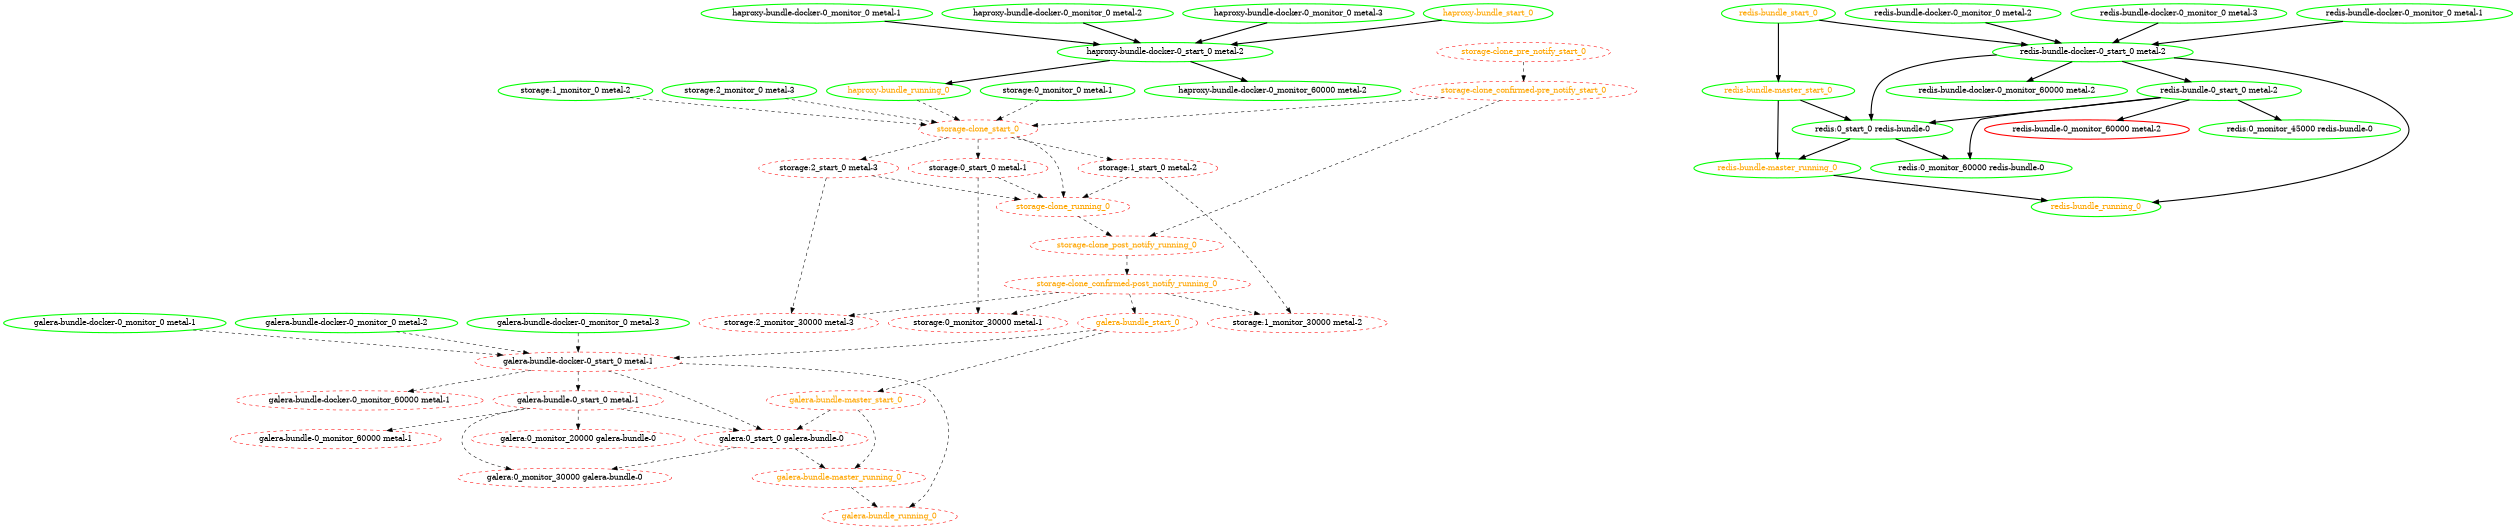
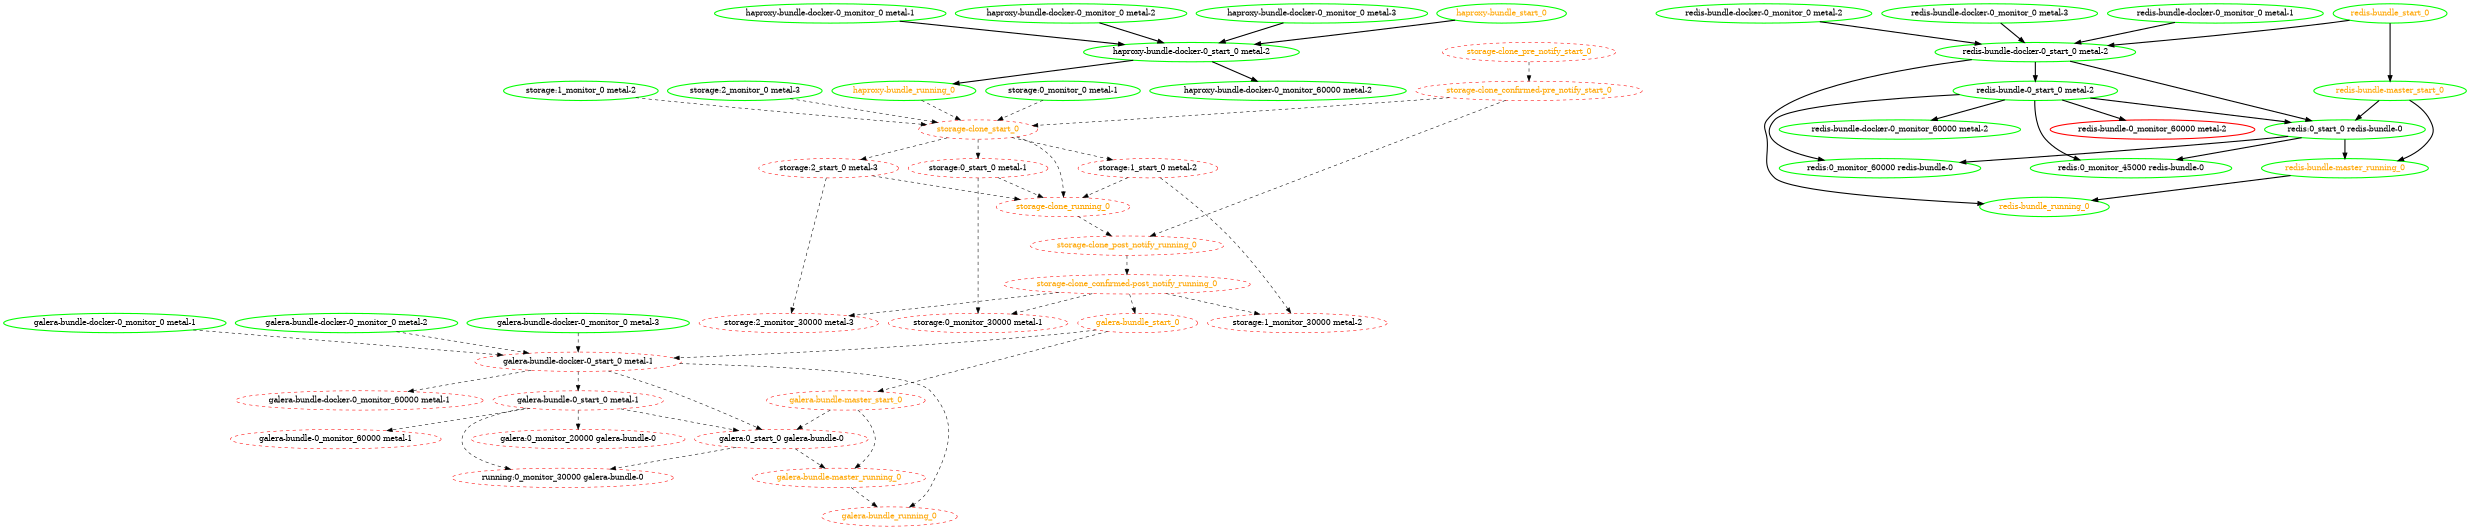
edge "redis-bundle-docker-0_start_0 metal-2" -> "redis-bundle-docker-0_monitor_60000 metal-2": now "redis-bundle-0_start_0 metal-2" -> "redis-bundle-docker-0_monitor_60000 metal-2"
edge "redis:0_start_0 redis-bundle-0" -> "redis:0_monitor_45000 redis-bundle-0": added
node "galera:0_monitor_30000 galera-bundle-0": label "galera:0_monitor_30000 galera-bundle-0" -> "running:0_monitor_30000 galera-bundle-0"
